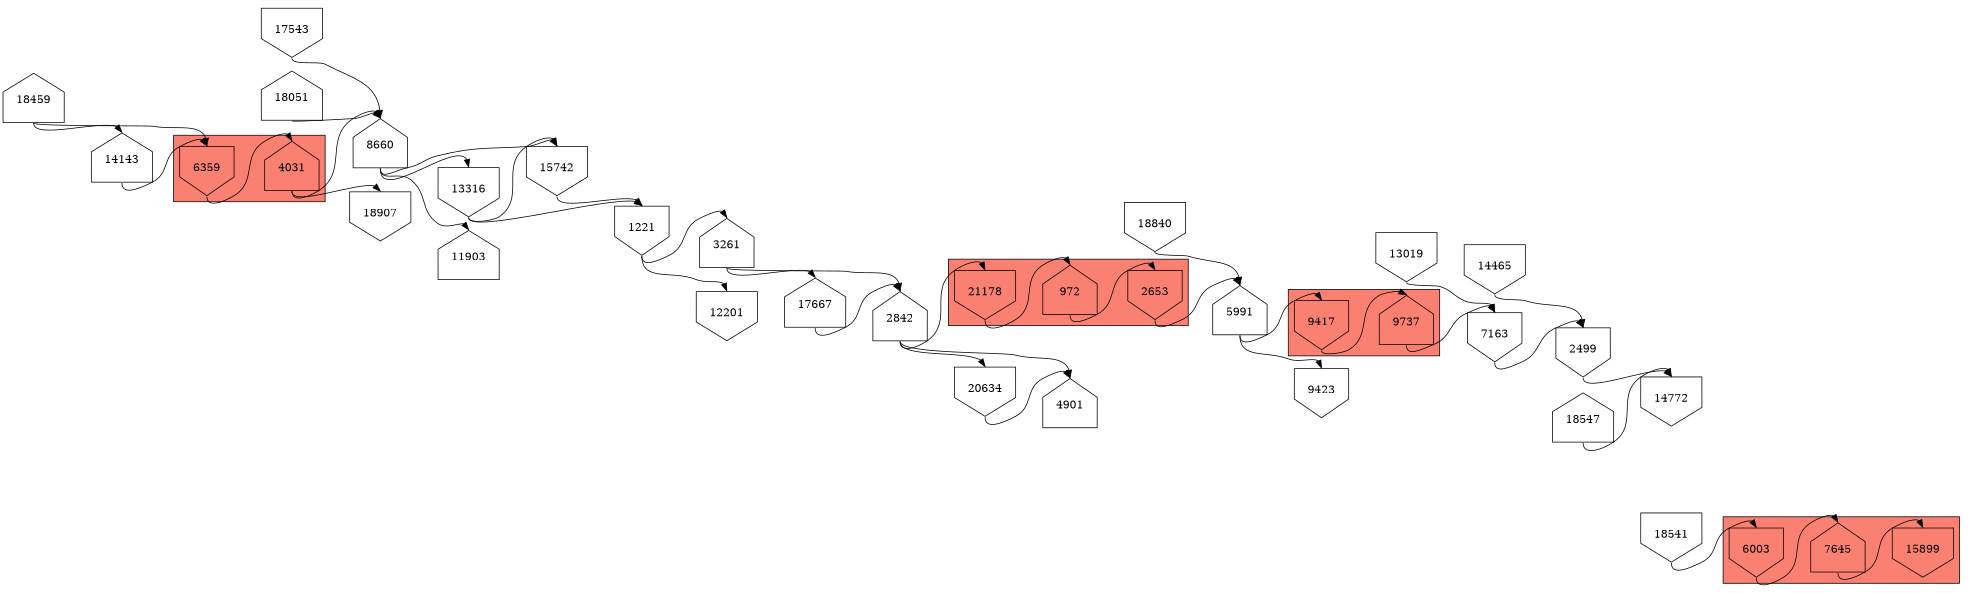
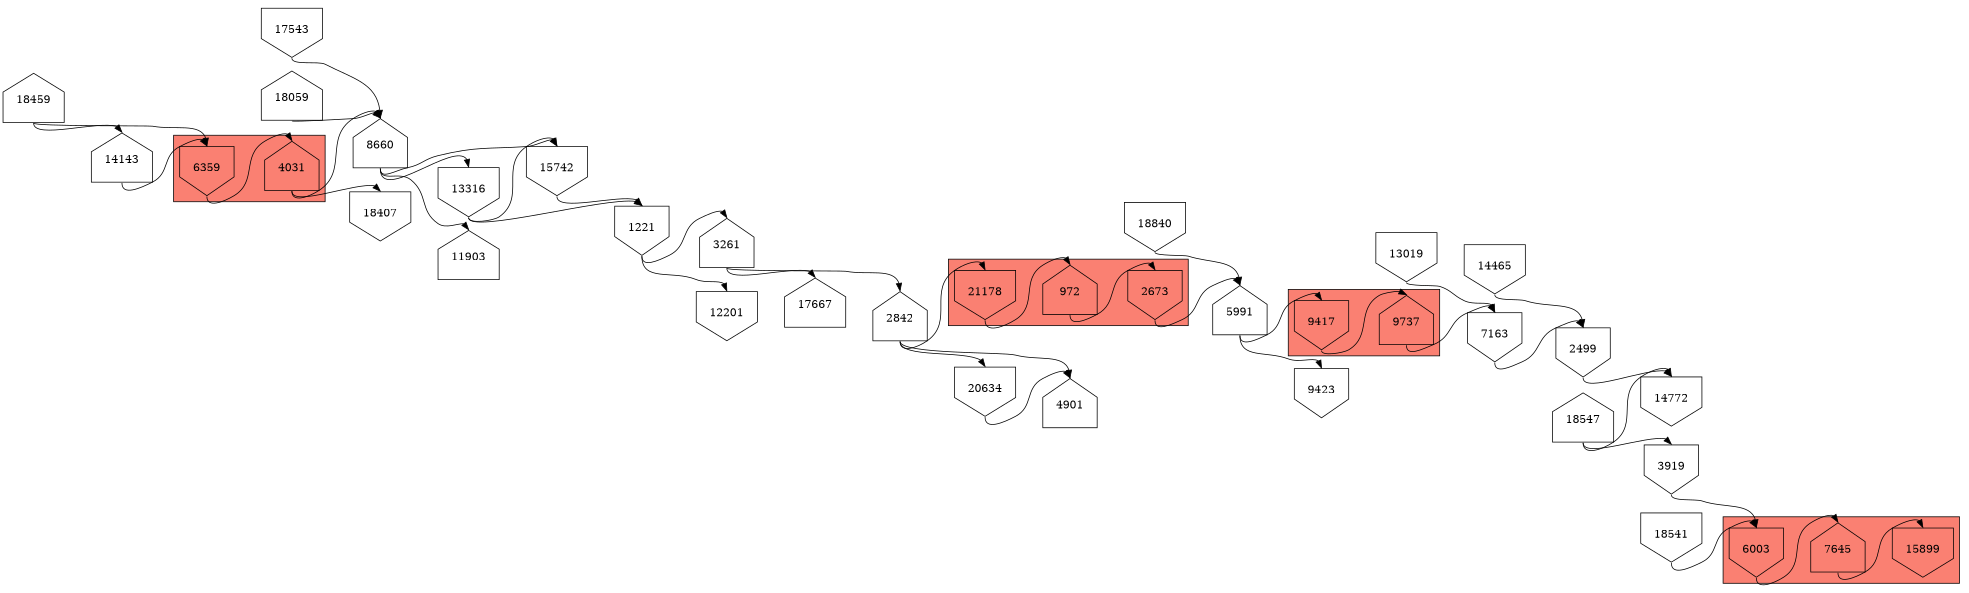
node "18051": label "18051" -> "18059"
node "18907": label "18907" -> "18407"
node "2653": label "2653" -> "2673"
edge "17667" -> "2842": removed
node "3919": added
